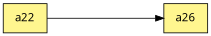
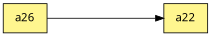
edge "a22" -> "a26": reversed
